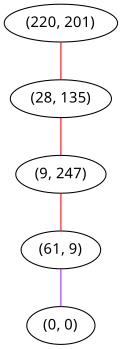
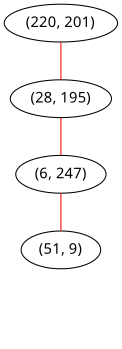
node "(28, 135)": label "(28, 135)" -> "(28, 195)"
node "(9, 247)": label "(9, 247)" -> "(6, 247)"
node "(61, 9)": label "(61, 9)" -> "(51, 9)"
node "(0, 0)": removed
